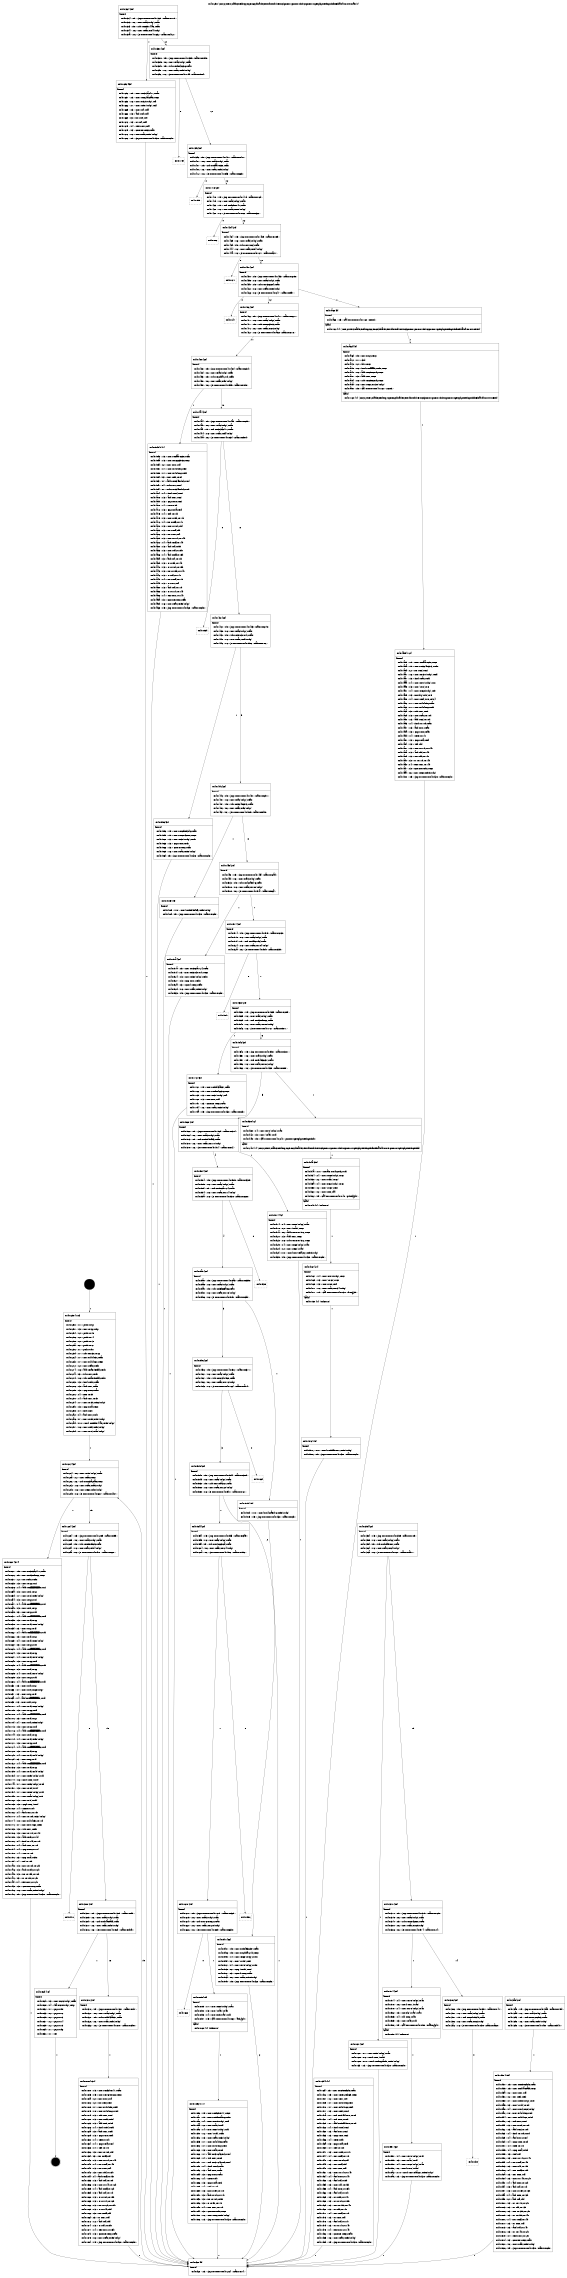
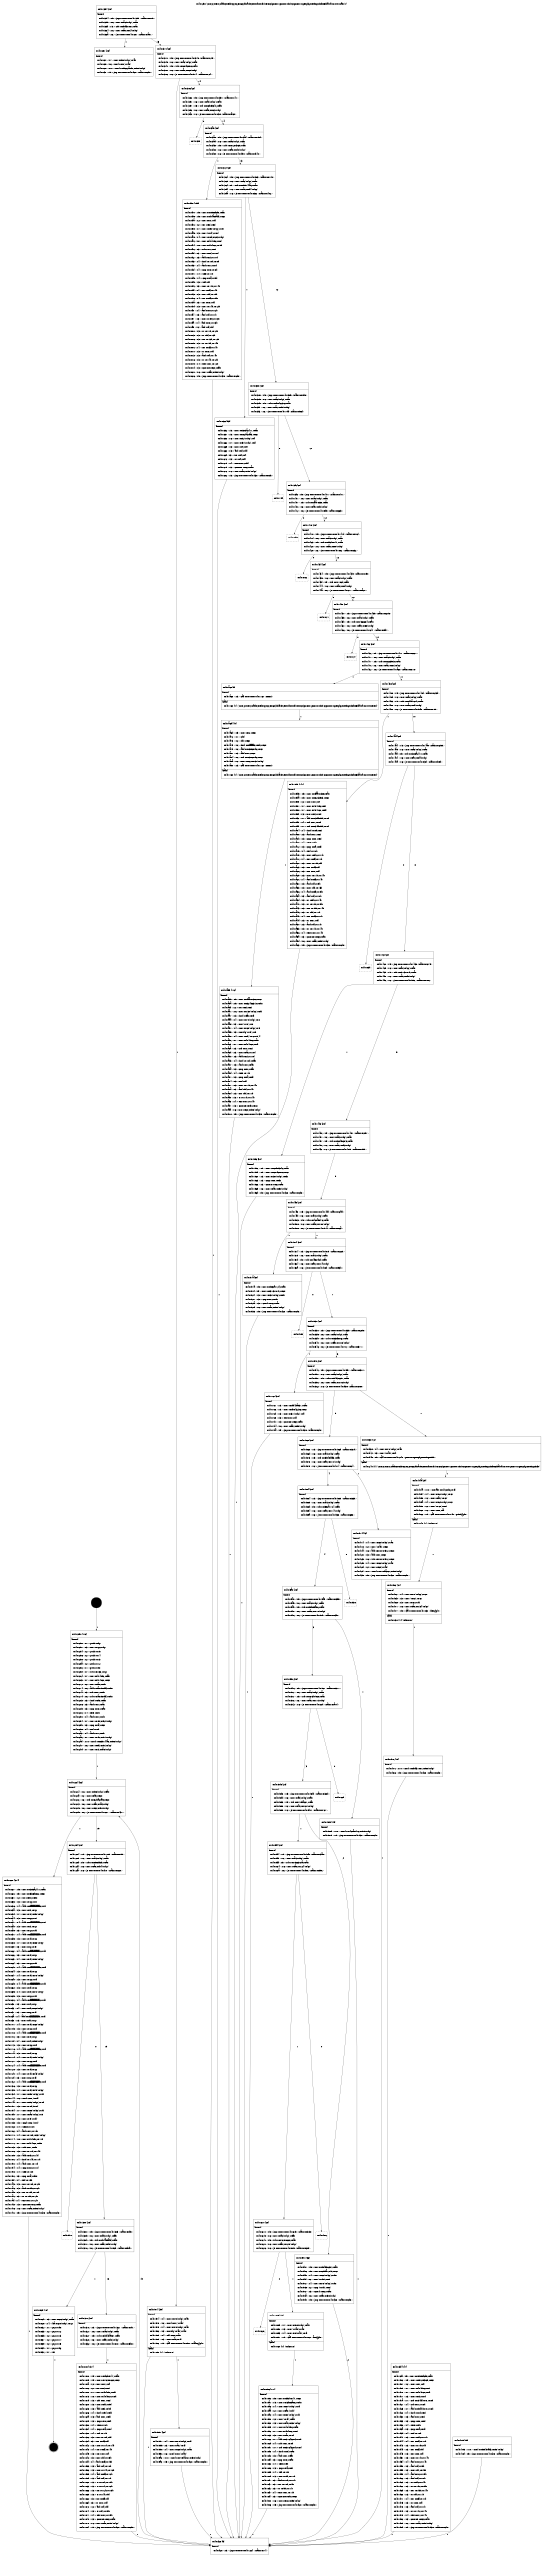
edge "0x40138c [28]" -> "0x4013a8 [28]": added, label "14"
edge "0x4013a8 [28]" -> "0x4013c4 [28]": added, label "13"
edge "0x401450 [28]" -> "0x401a68 [5]": now "0x40146c [28]" -> "0x401a68 [5]"
edge "0x4014dc [28]" -> "0x401b05 [15]": removed, label "1"
edge "0x401ce1 [28]" -> "0x401f28 [5]": now "0x401974 [29]" -> "0x401f28 [5]"
